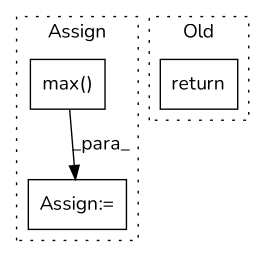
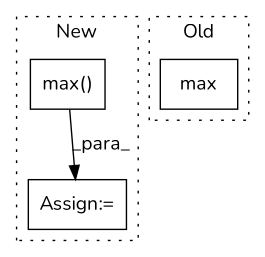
cluster "Assign": label "Assign" -> "New"
node "return": label "return" -> "max"
